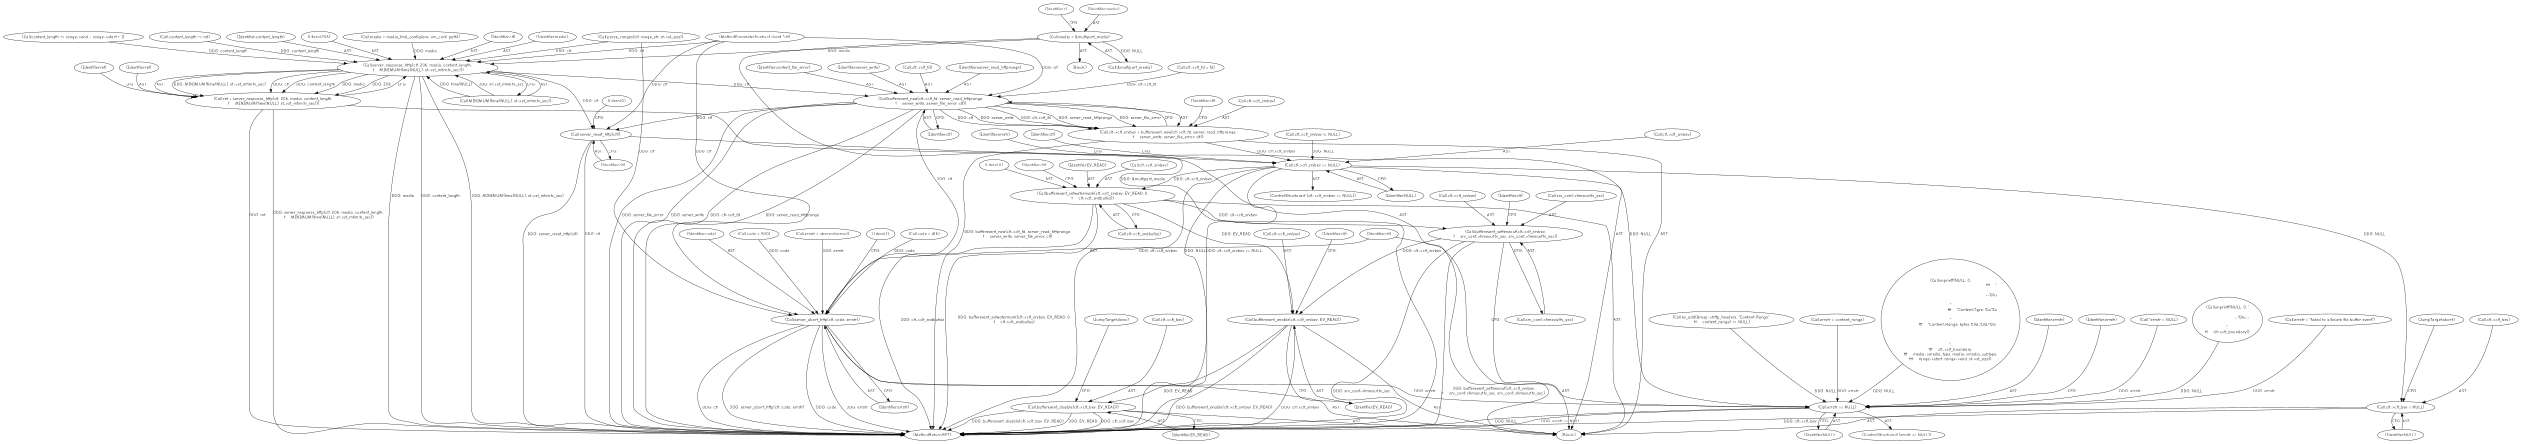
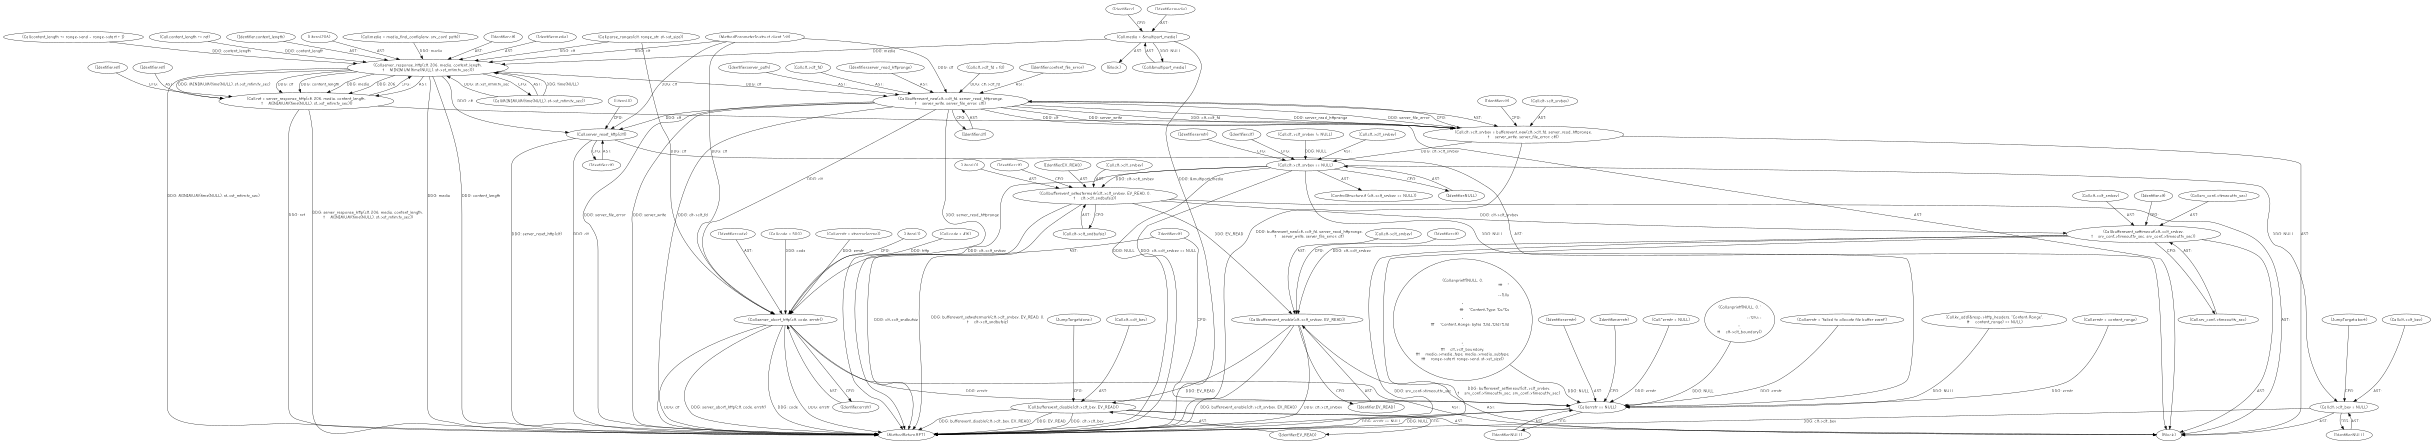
node "(Identifier,server_write)": label "(Identifier,server_write)" -> "(Identifier,server_path)"
edge "(Call,code = 416)" -> "(Call,server_abort_http(clt, code, errstr))": label "DDG: code" -> "DDG: http"
node "(ControlStructure,if (errstr == NULL))": removed
